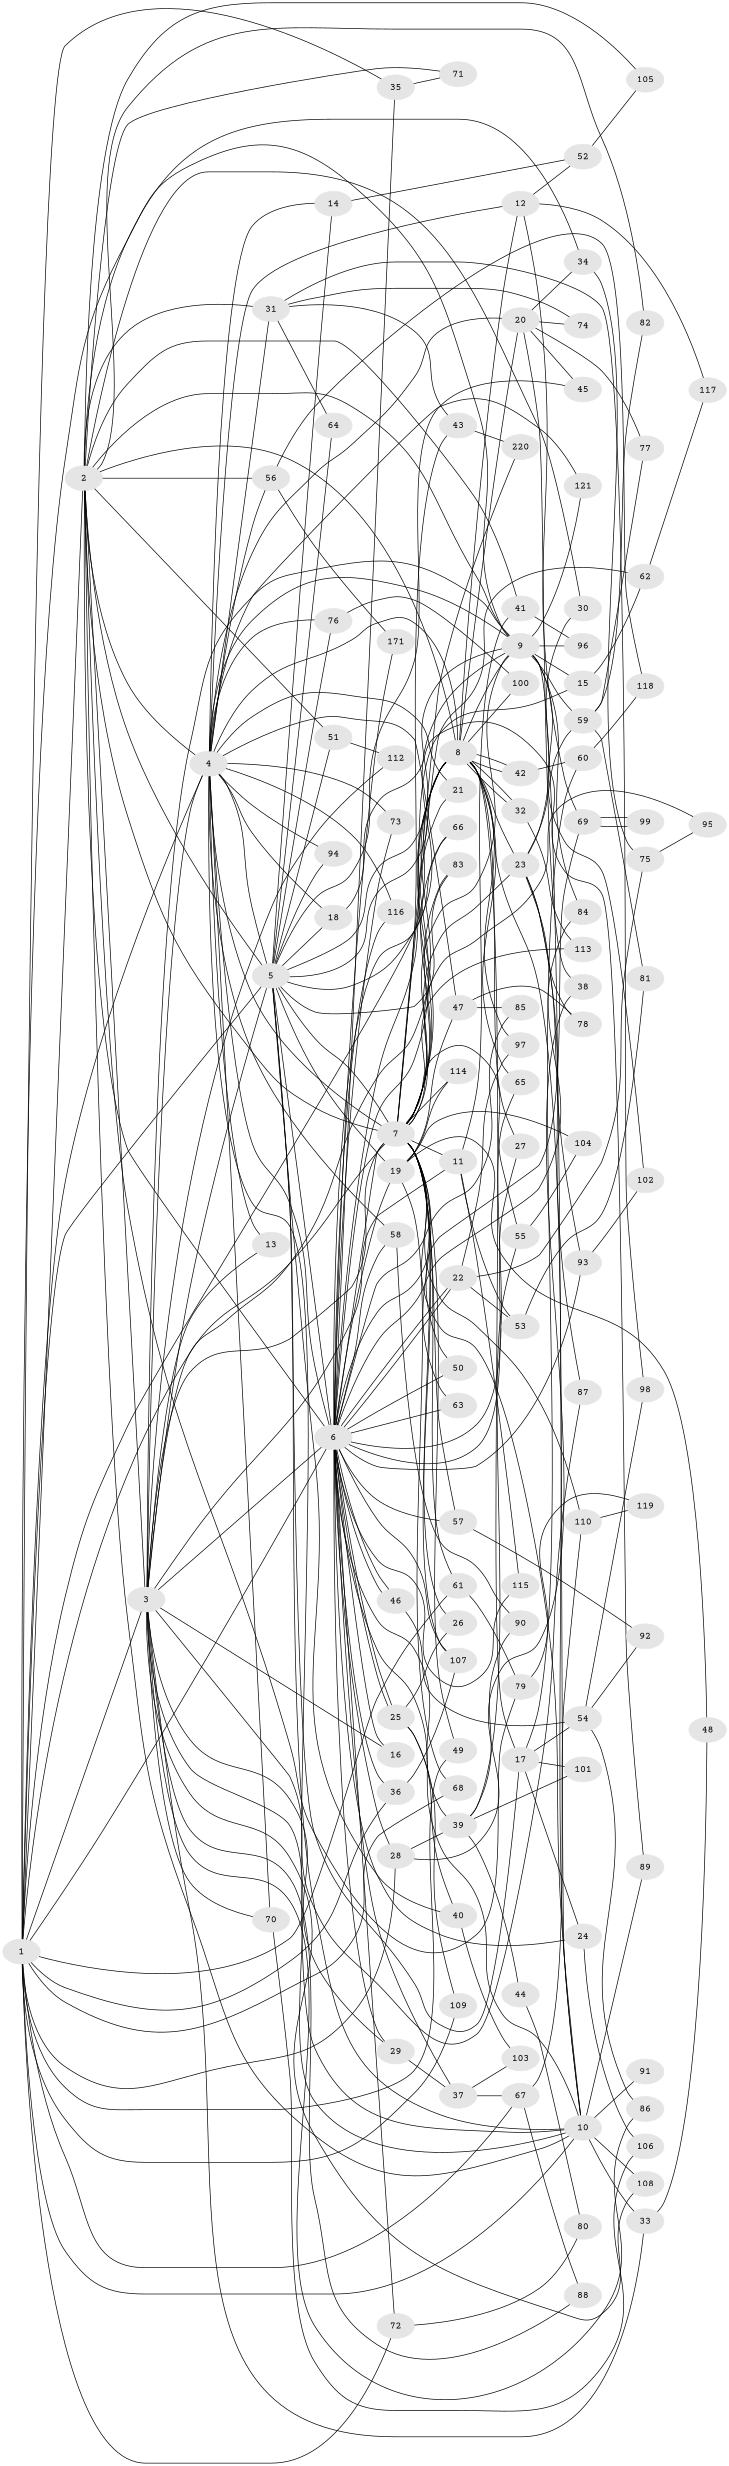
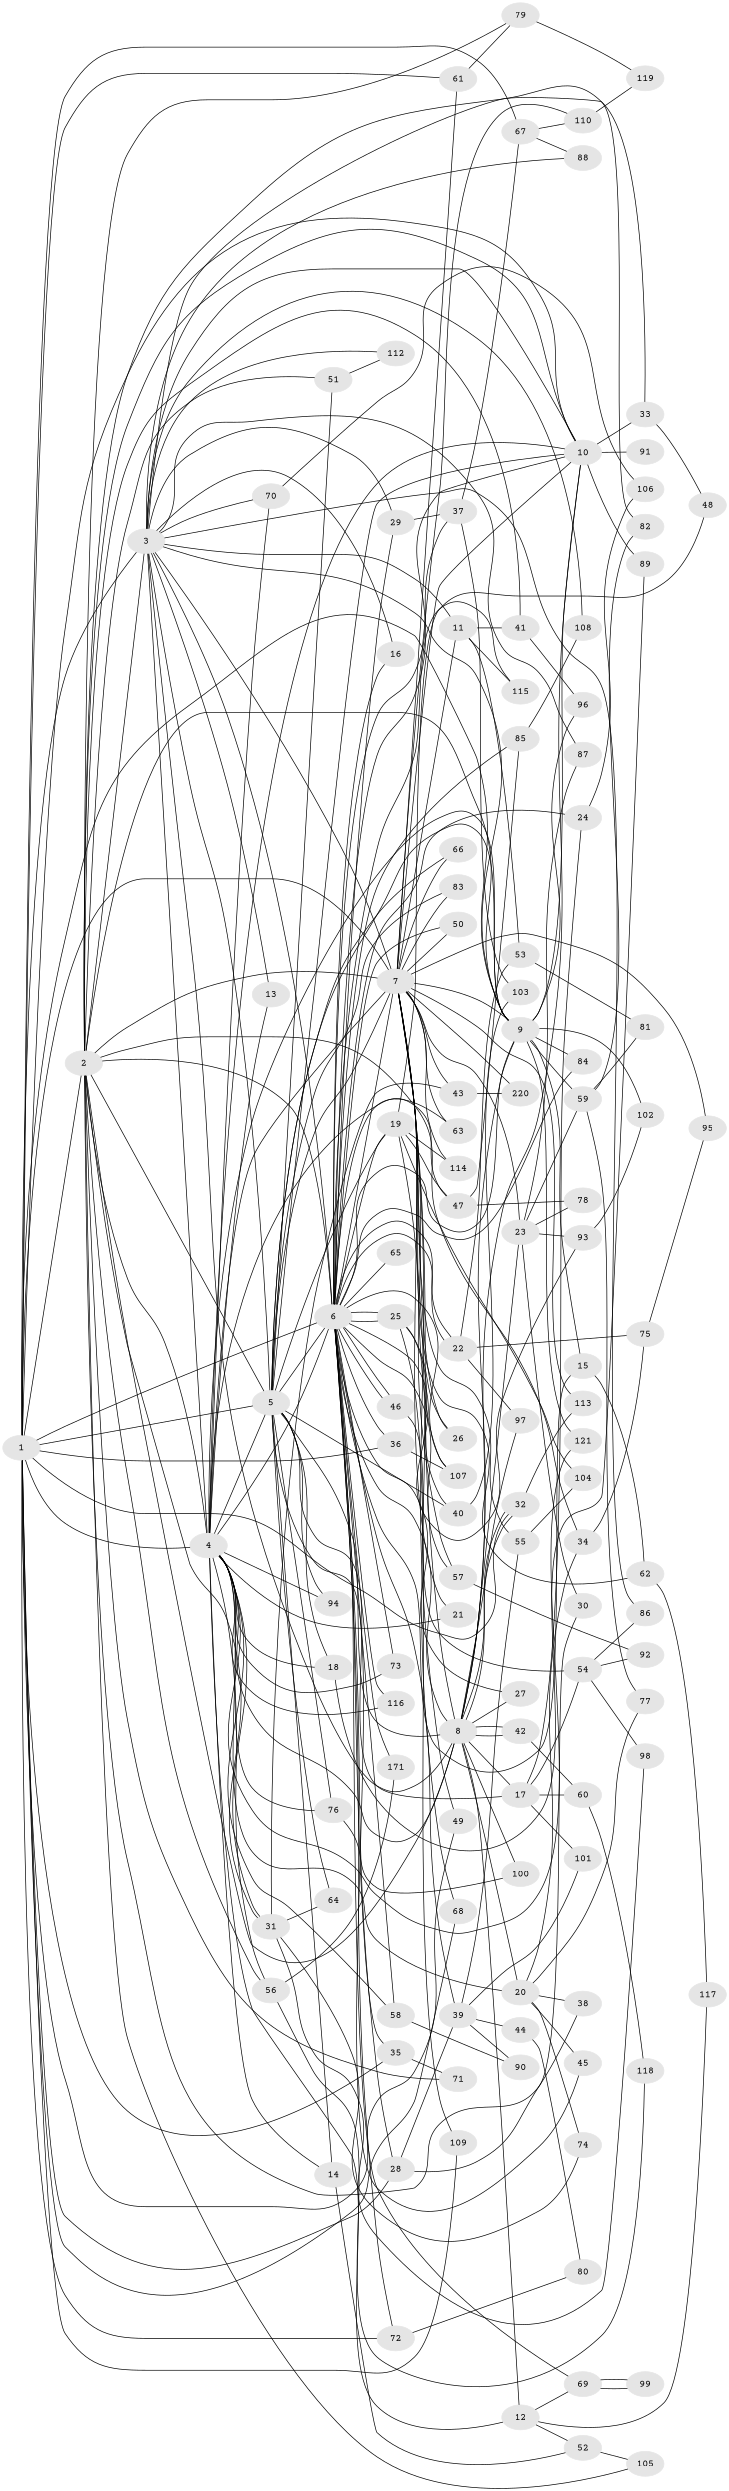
edge "8" -- "65": removed
edge "8" -- "1": now "32" -- "1"
edge "10" -- "108": now "85" -- "108"
